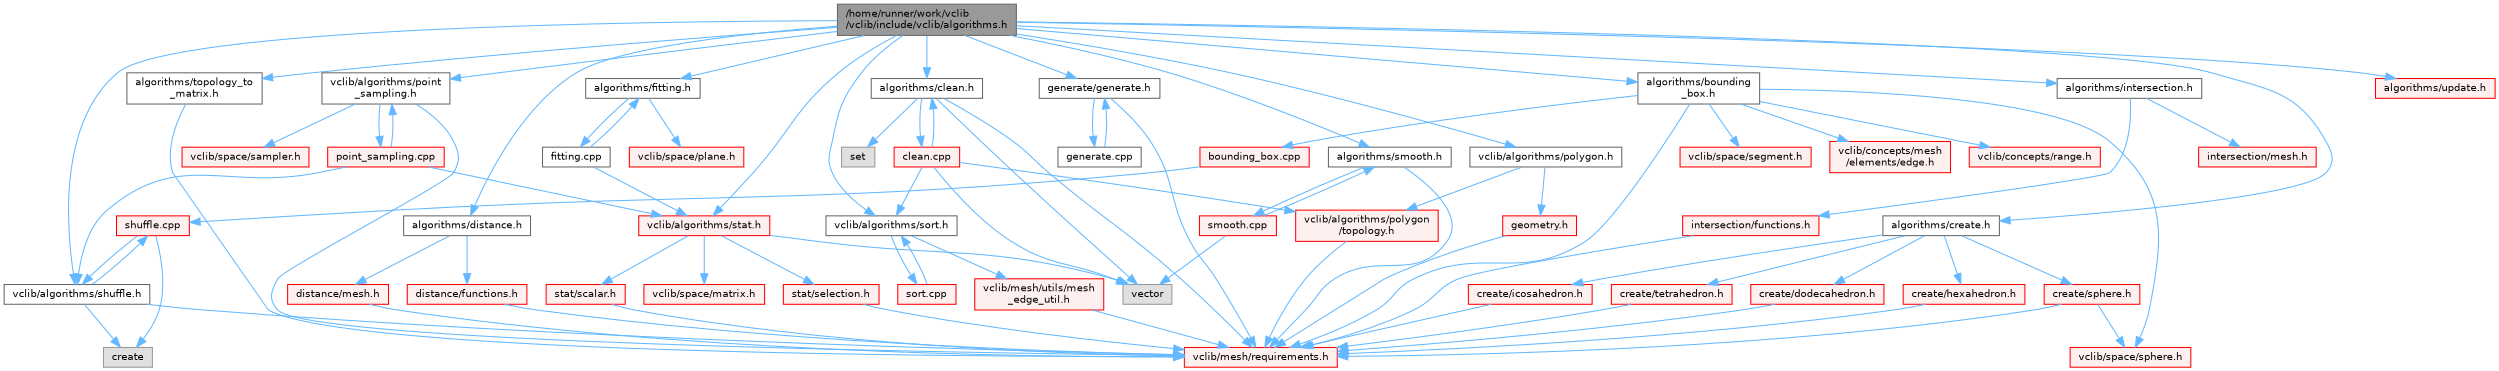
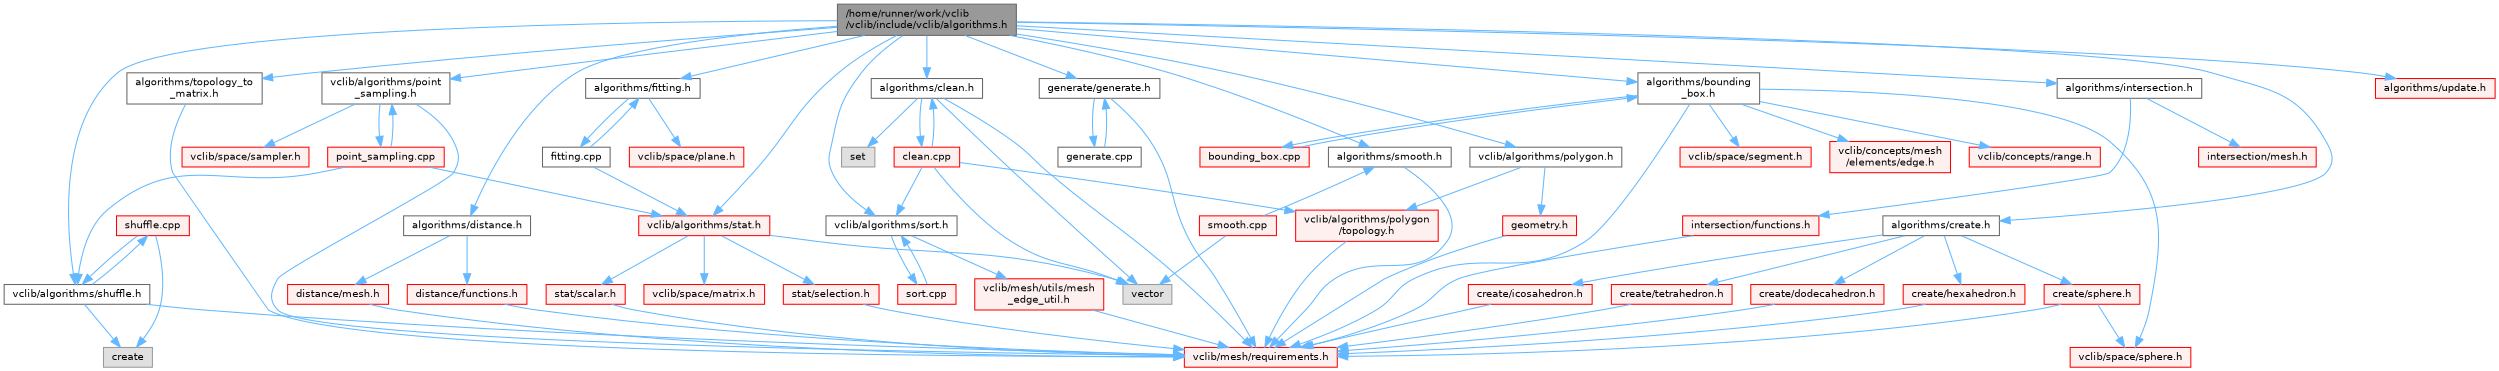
edge "algorithms/smooth.h" -> "smooth.cpp": removed
edge "bounding_box.cpp" -> "shuffle.cpp": now "bounding_box.cpp" -> "algorithms/bounding _box.h"
